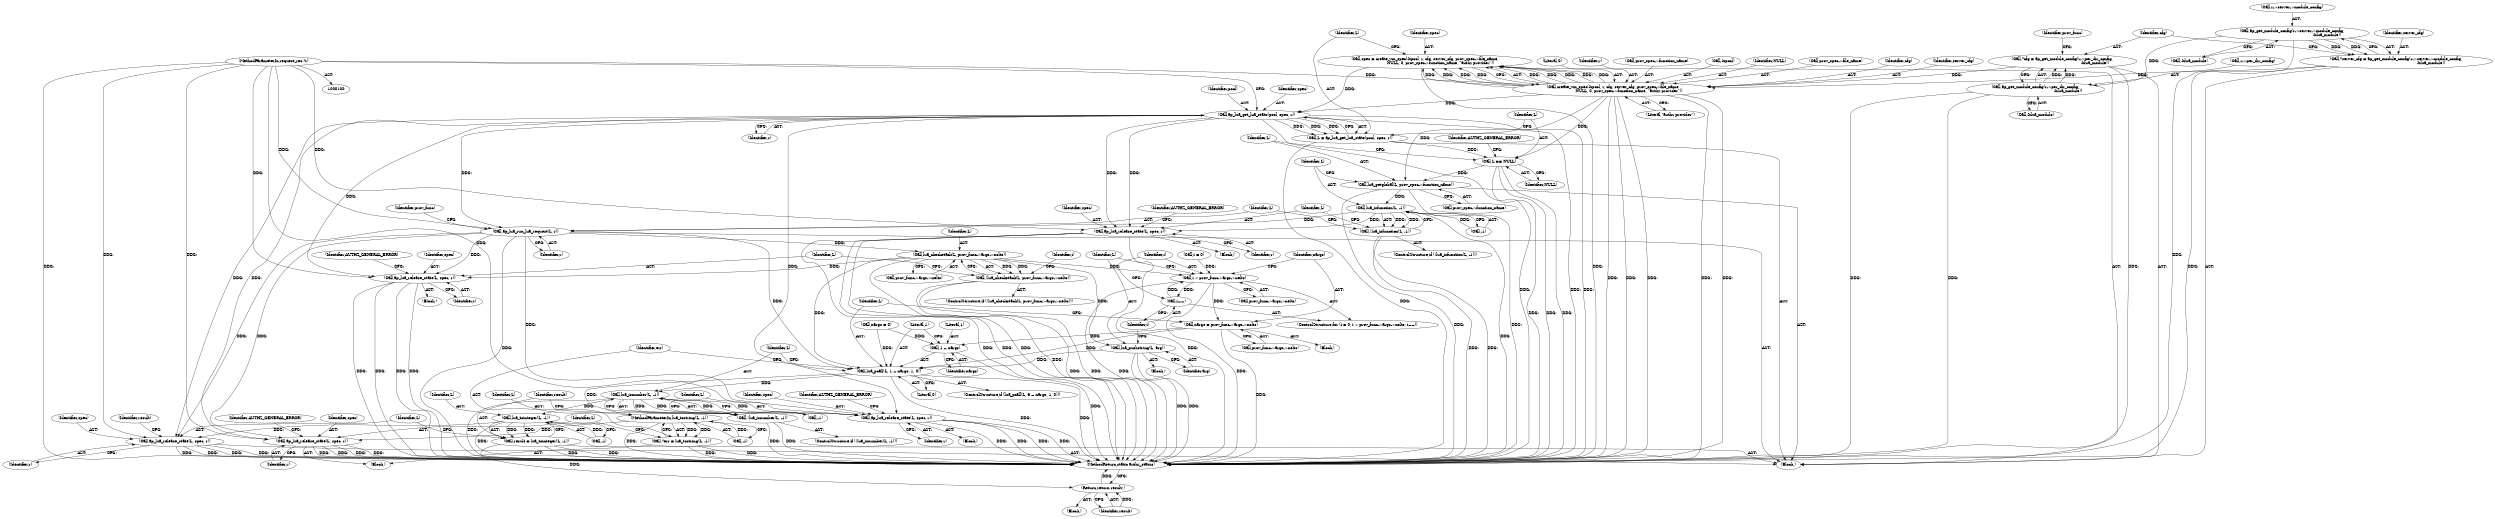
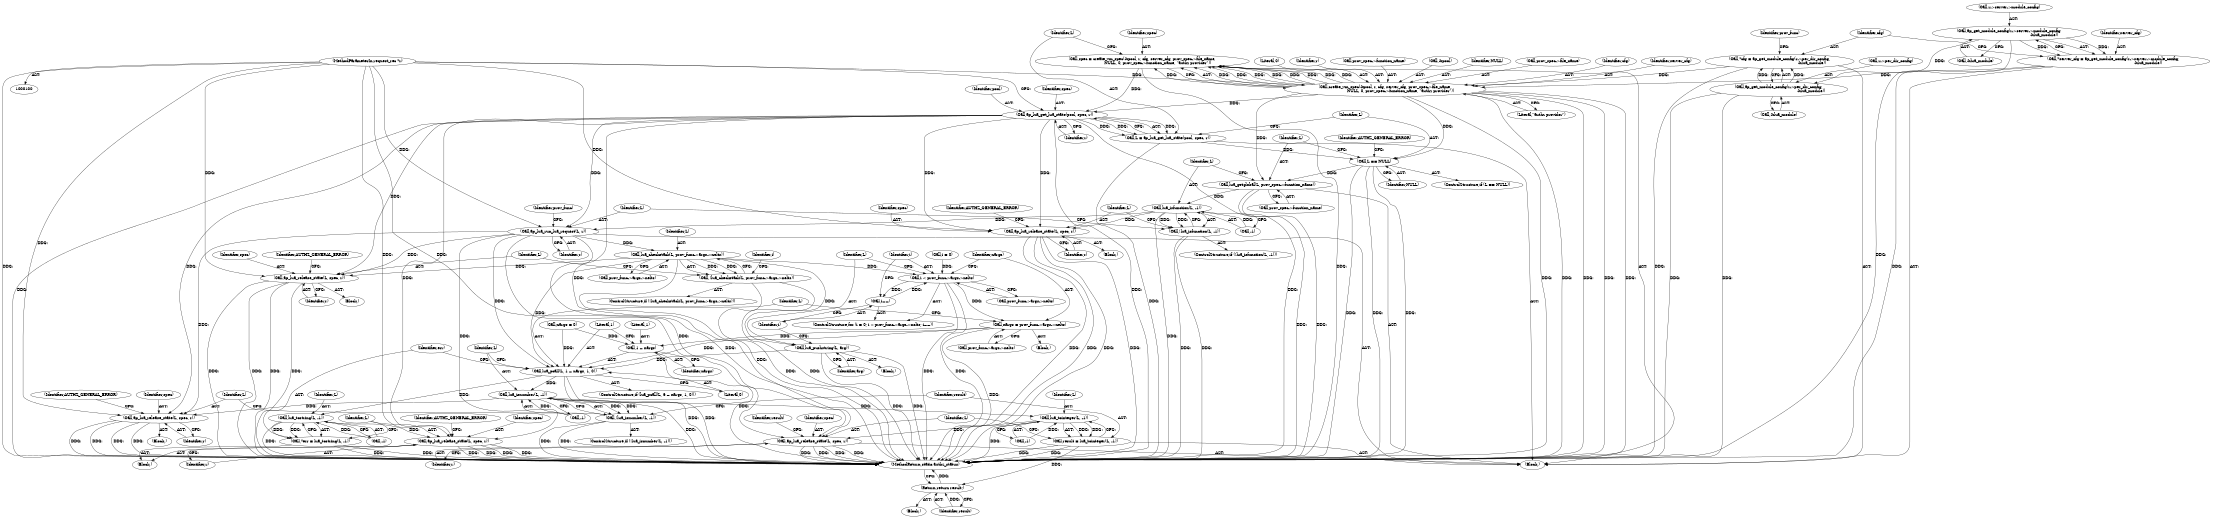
node "(ControlStructure,if (L == NULL))": added
node "(MethodParameterIn,lua_tostring(L, -1))": label "(MethodParameterIn,lua_tostring(L, -1))" -> "(Call,lua_tostring(L, -1))"
